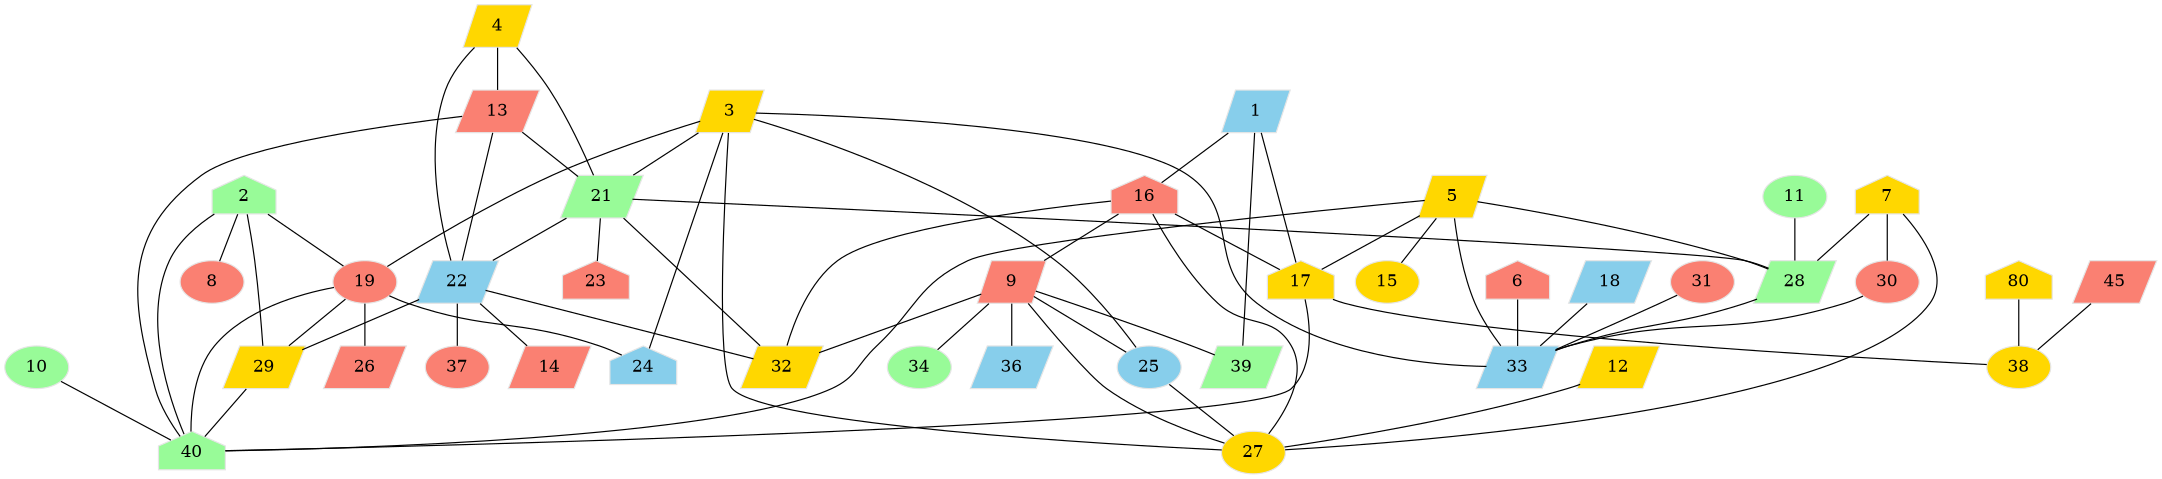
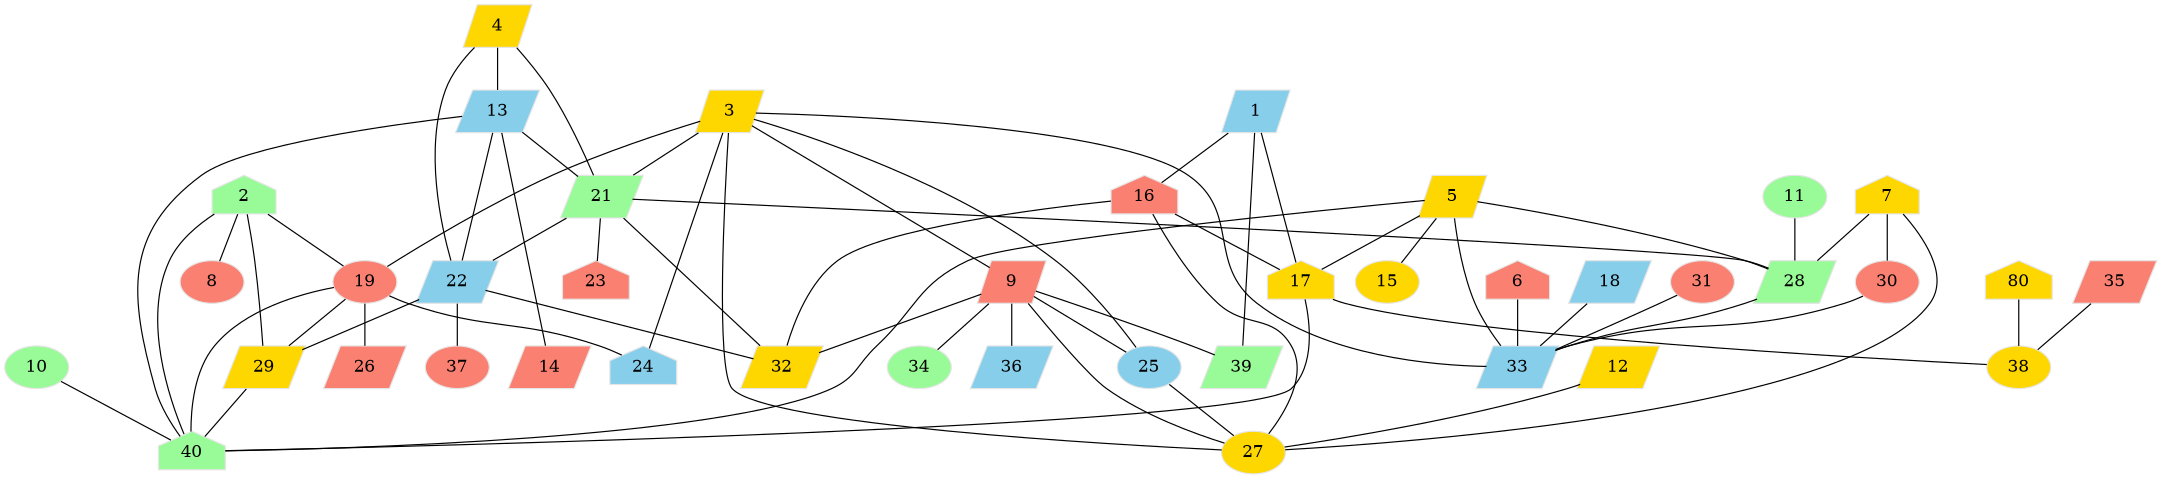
node "13": fillcolor salmon -> skyblue
edge "16" -- "9": now "3" -- "9"
node "45": label "45" -> "35"
edge "22" -- "14": now "13" -- "14"
